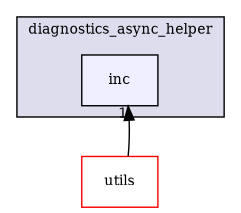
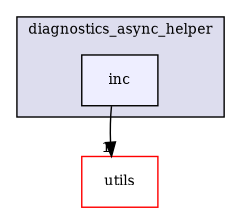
edge "utils" -> "inc": reversed
